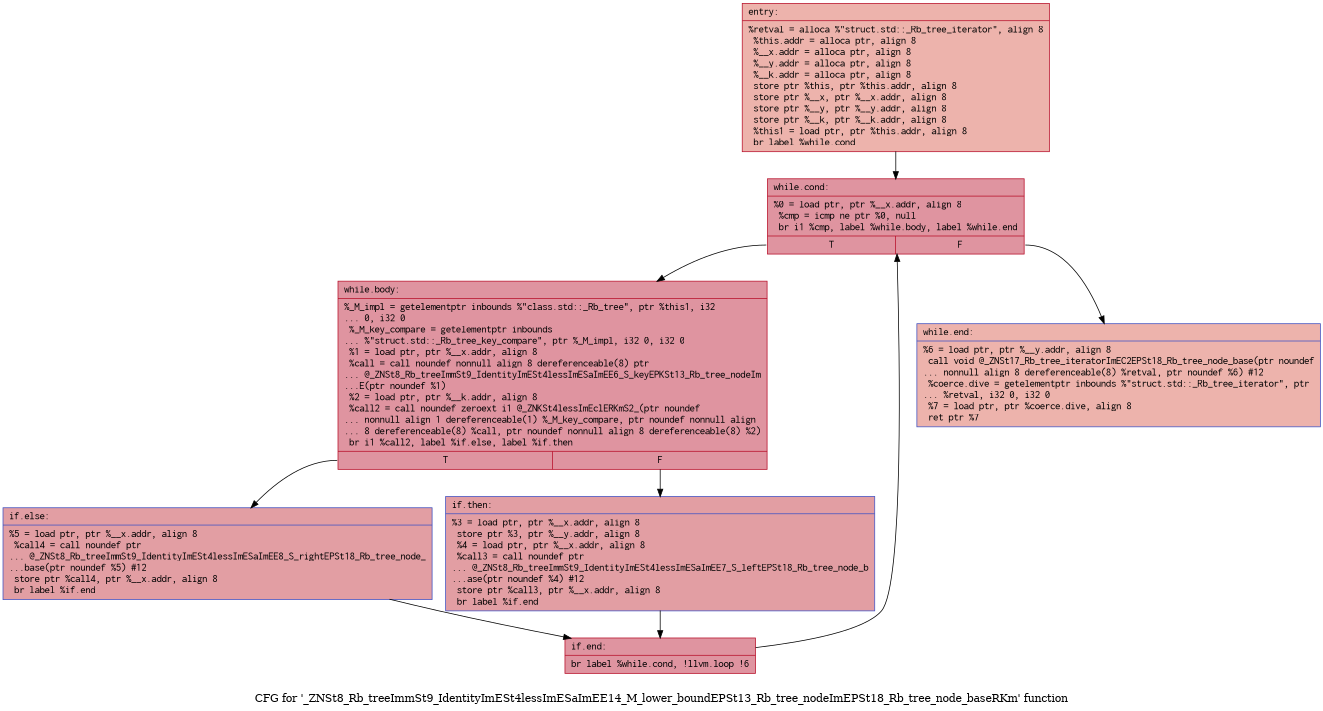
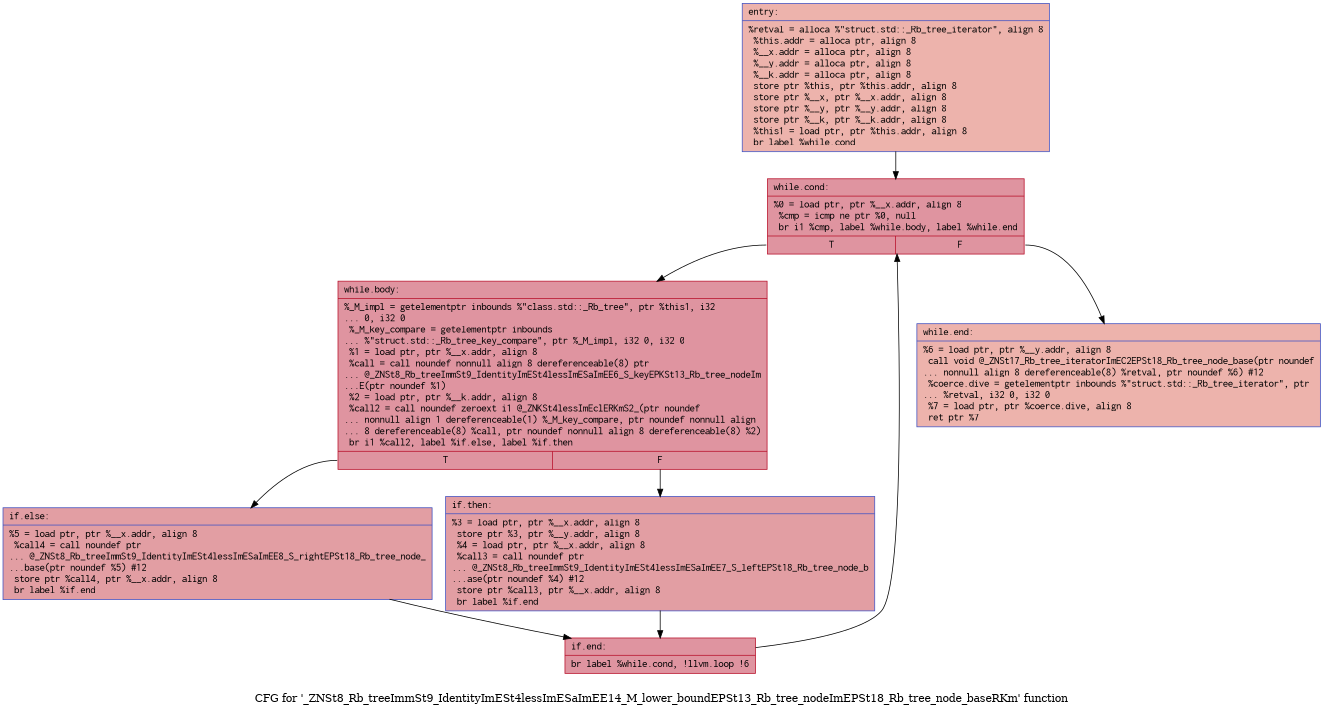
node "entry:": color #b70d28ff -> #3d50c3ff
